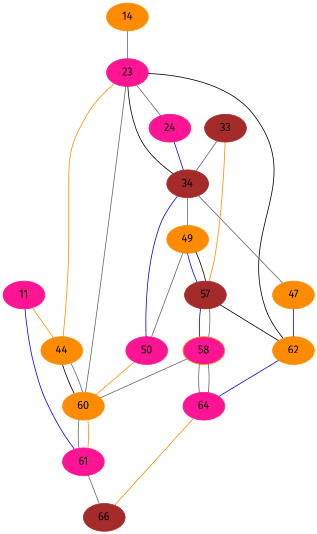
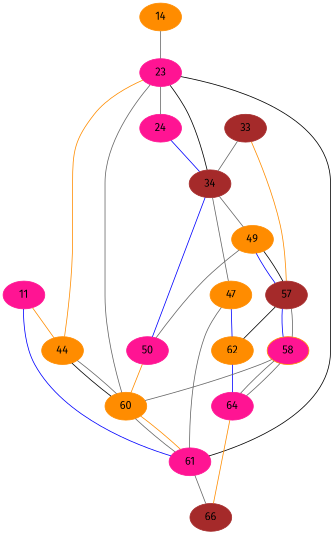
edge "23" -- "62": now "23" -- "61"
edge "47" -- "61": added
